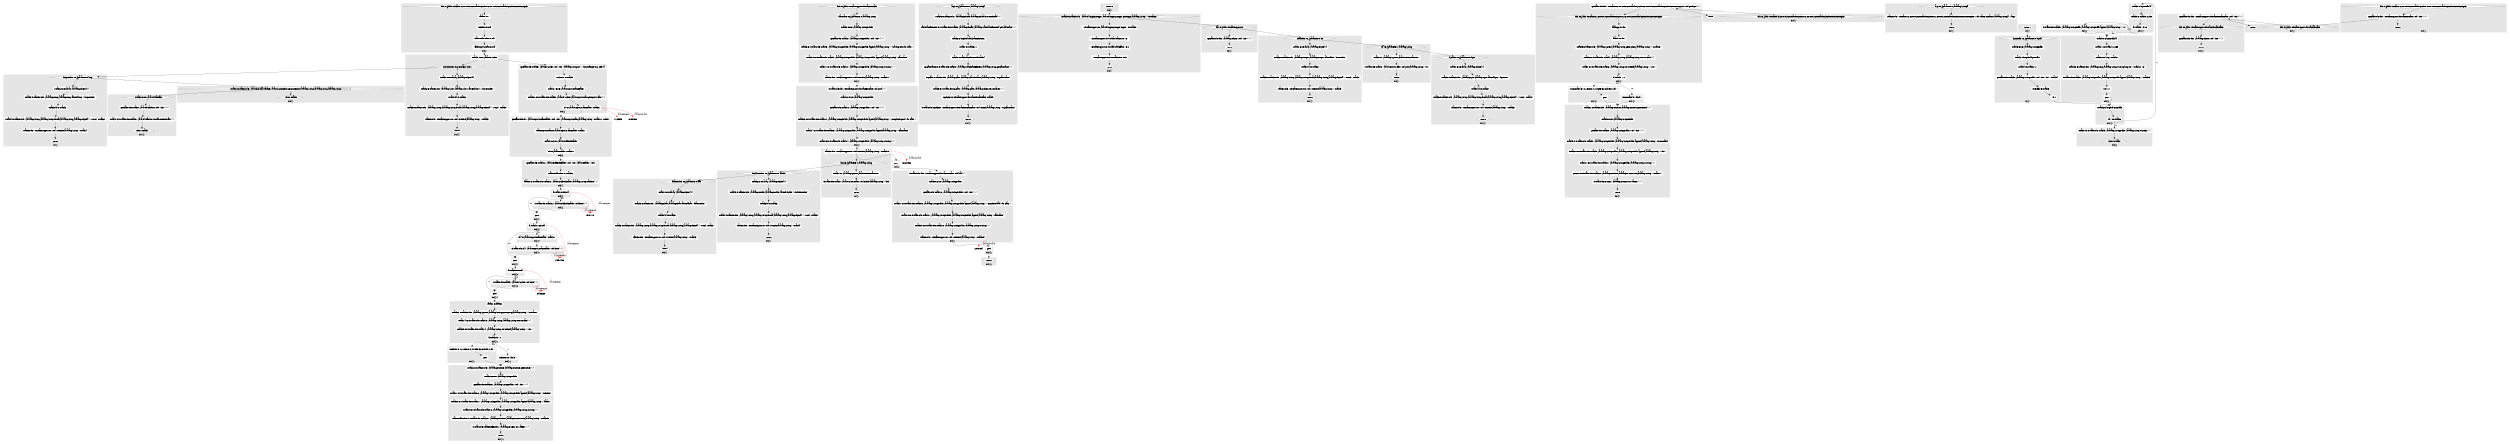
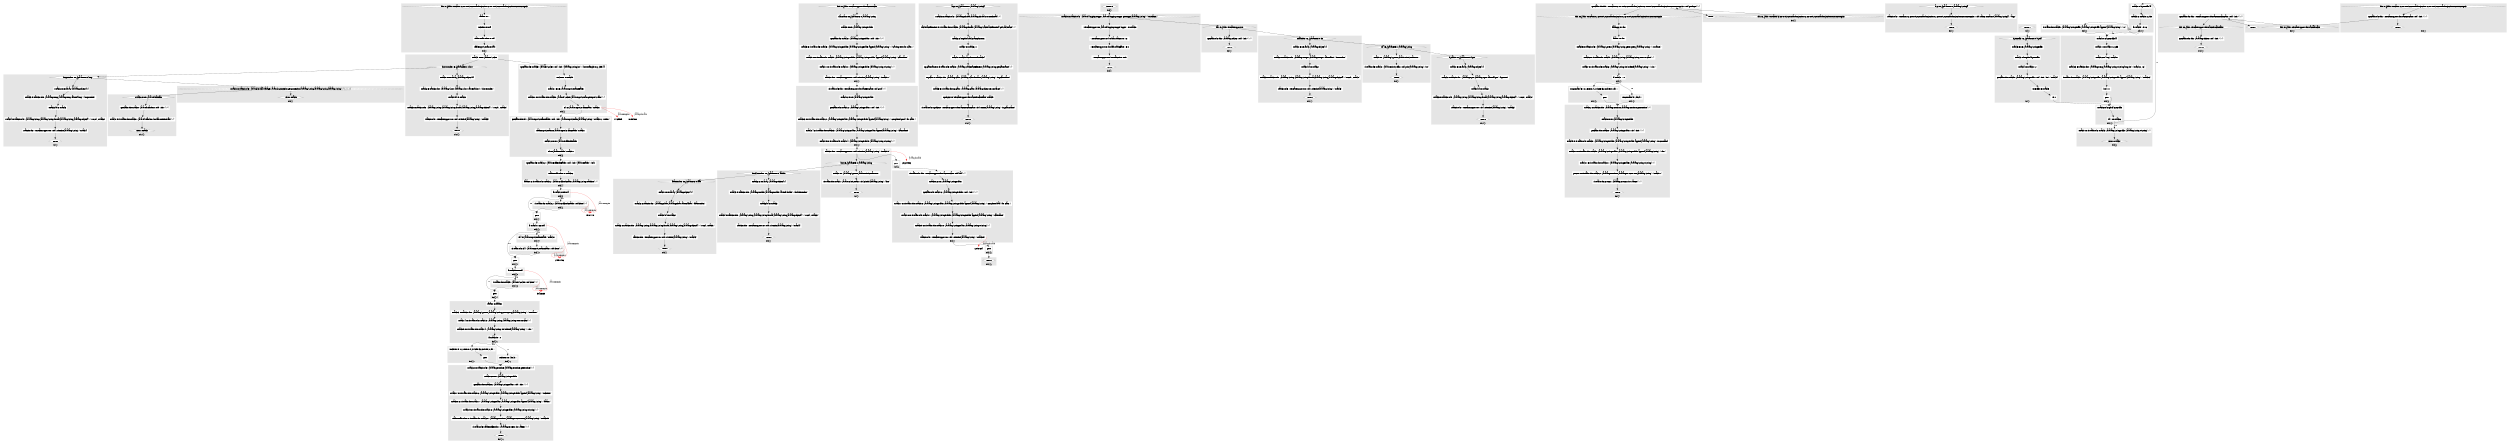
node "readerInputStream = null": label "readerInputStream = null" -> "readerInputStream = bad"
node "shortNumber := @connect0: short": label "shortNumber := @connect0: short" -> "shortNumber := @parameter0: short"
